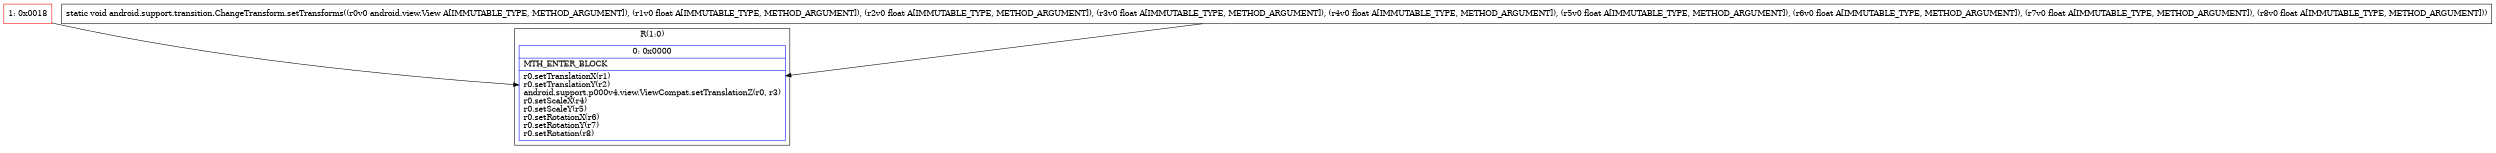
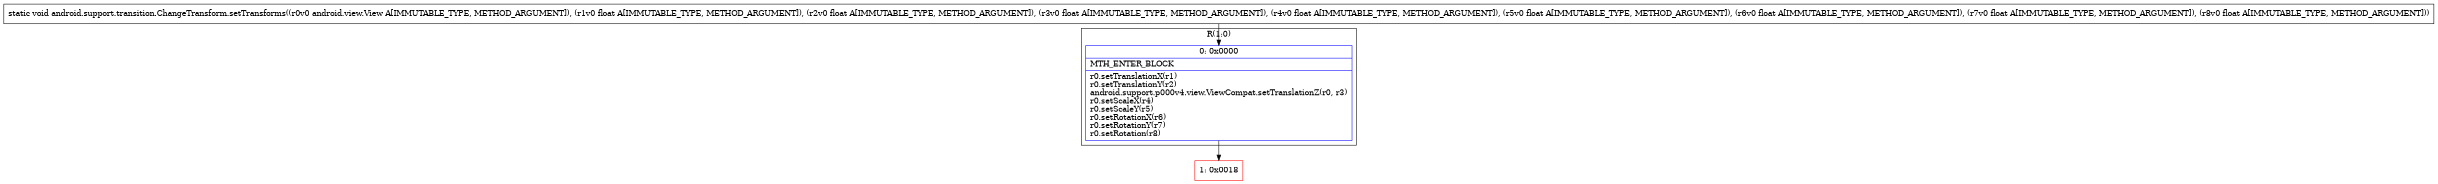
edge "1: 0x0018" -> "0: 0x0000": reversed
